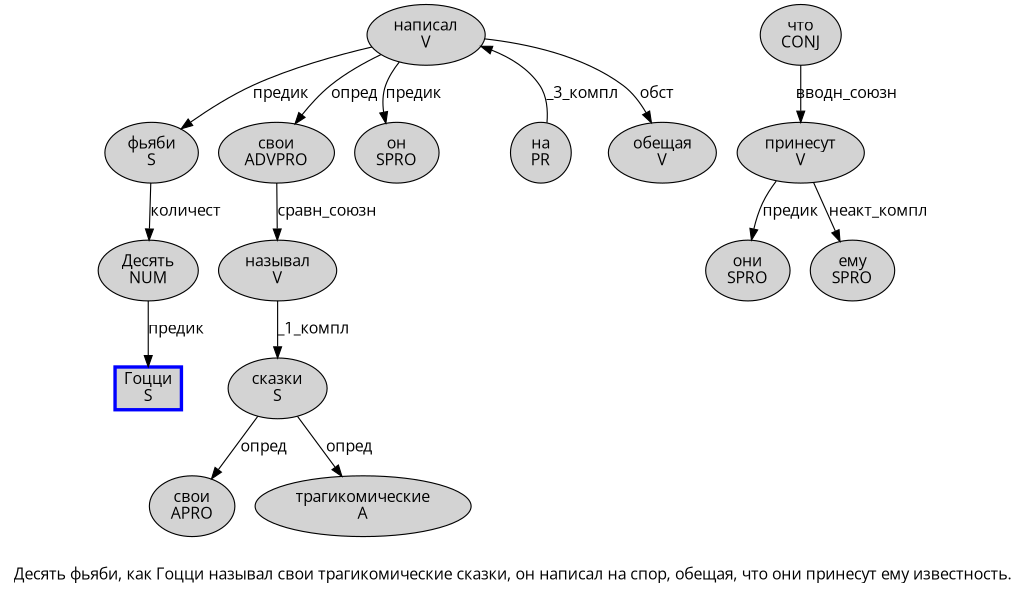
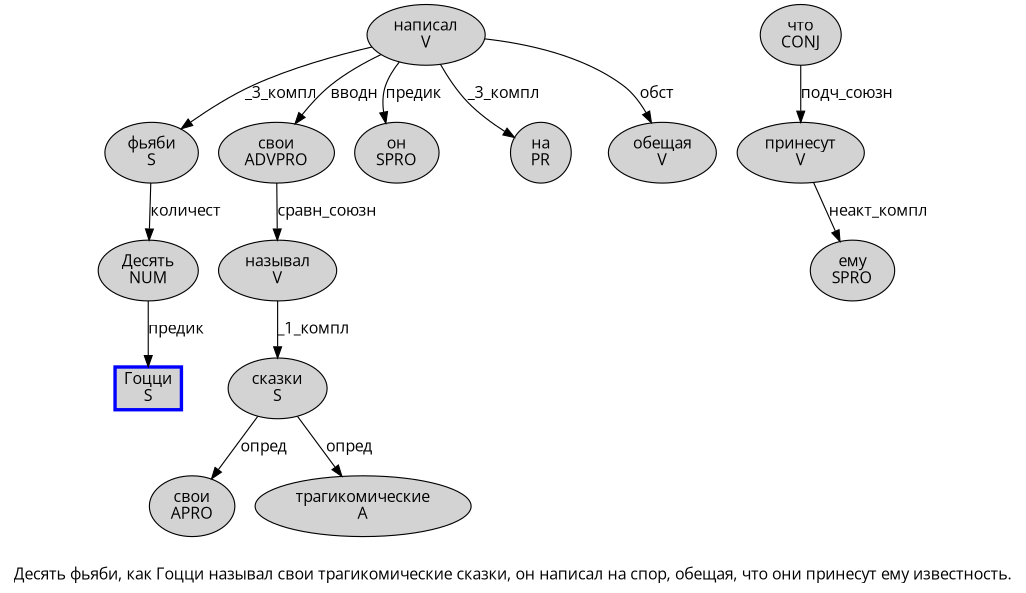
edge "на PR" -> "написал V": reversed
edge "написал V" -> "фьяби S": label "предик" -> "_3_компл"
edge "написал V" -> "свои ADVPRO": label "опред" -> "вводн"
edge "что CONJ" -> "принесут V": label "вводн_союзн" -> "подч_союзн"
node "они SPRO": removed
